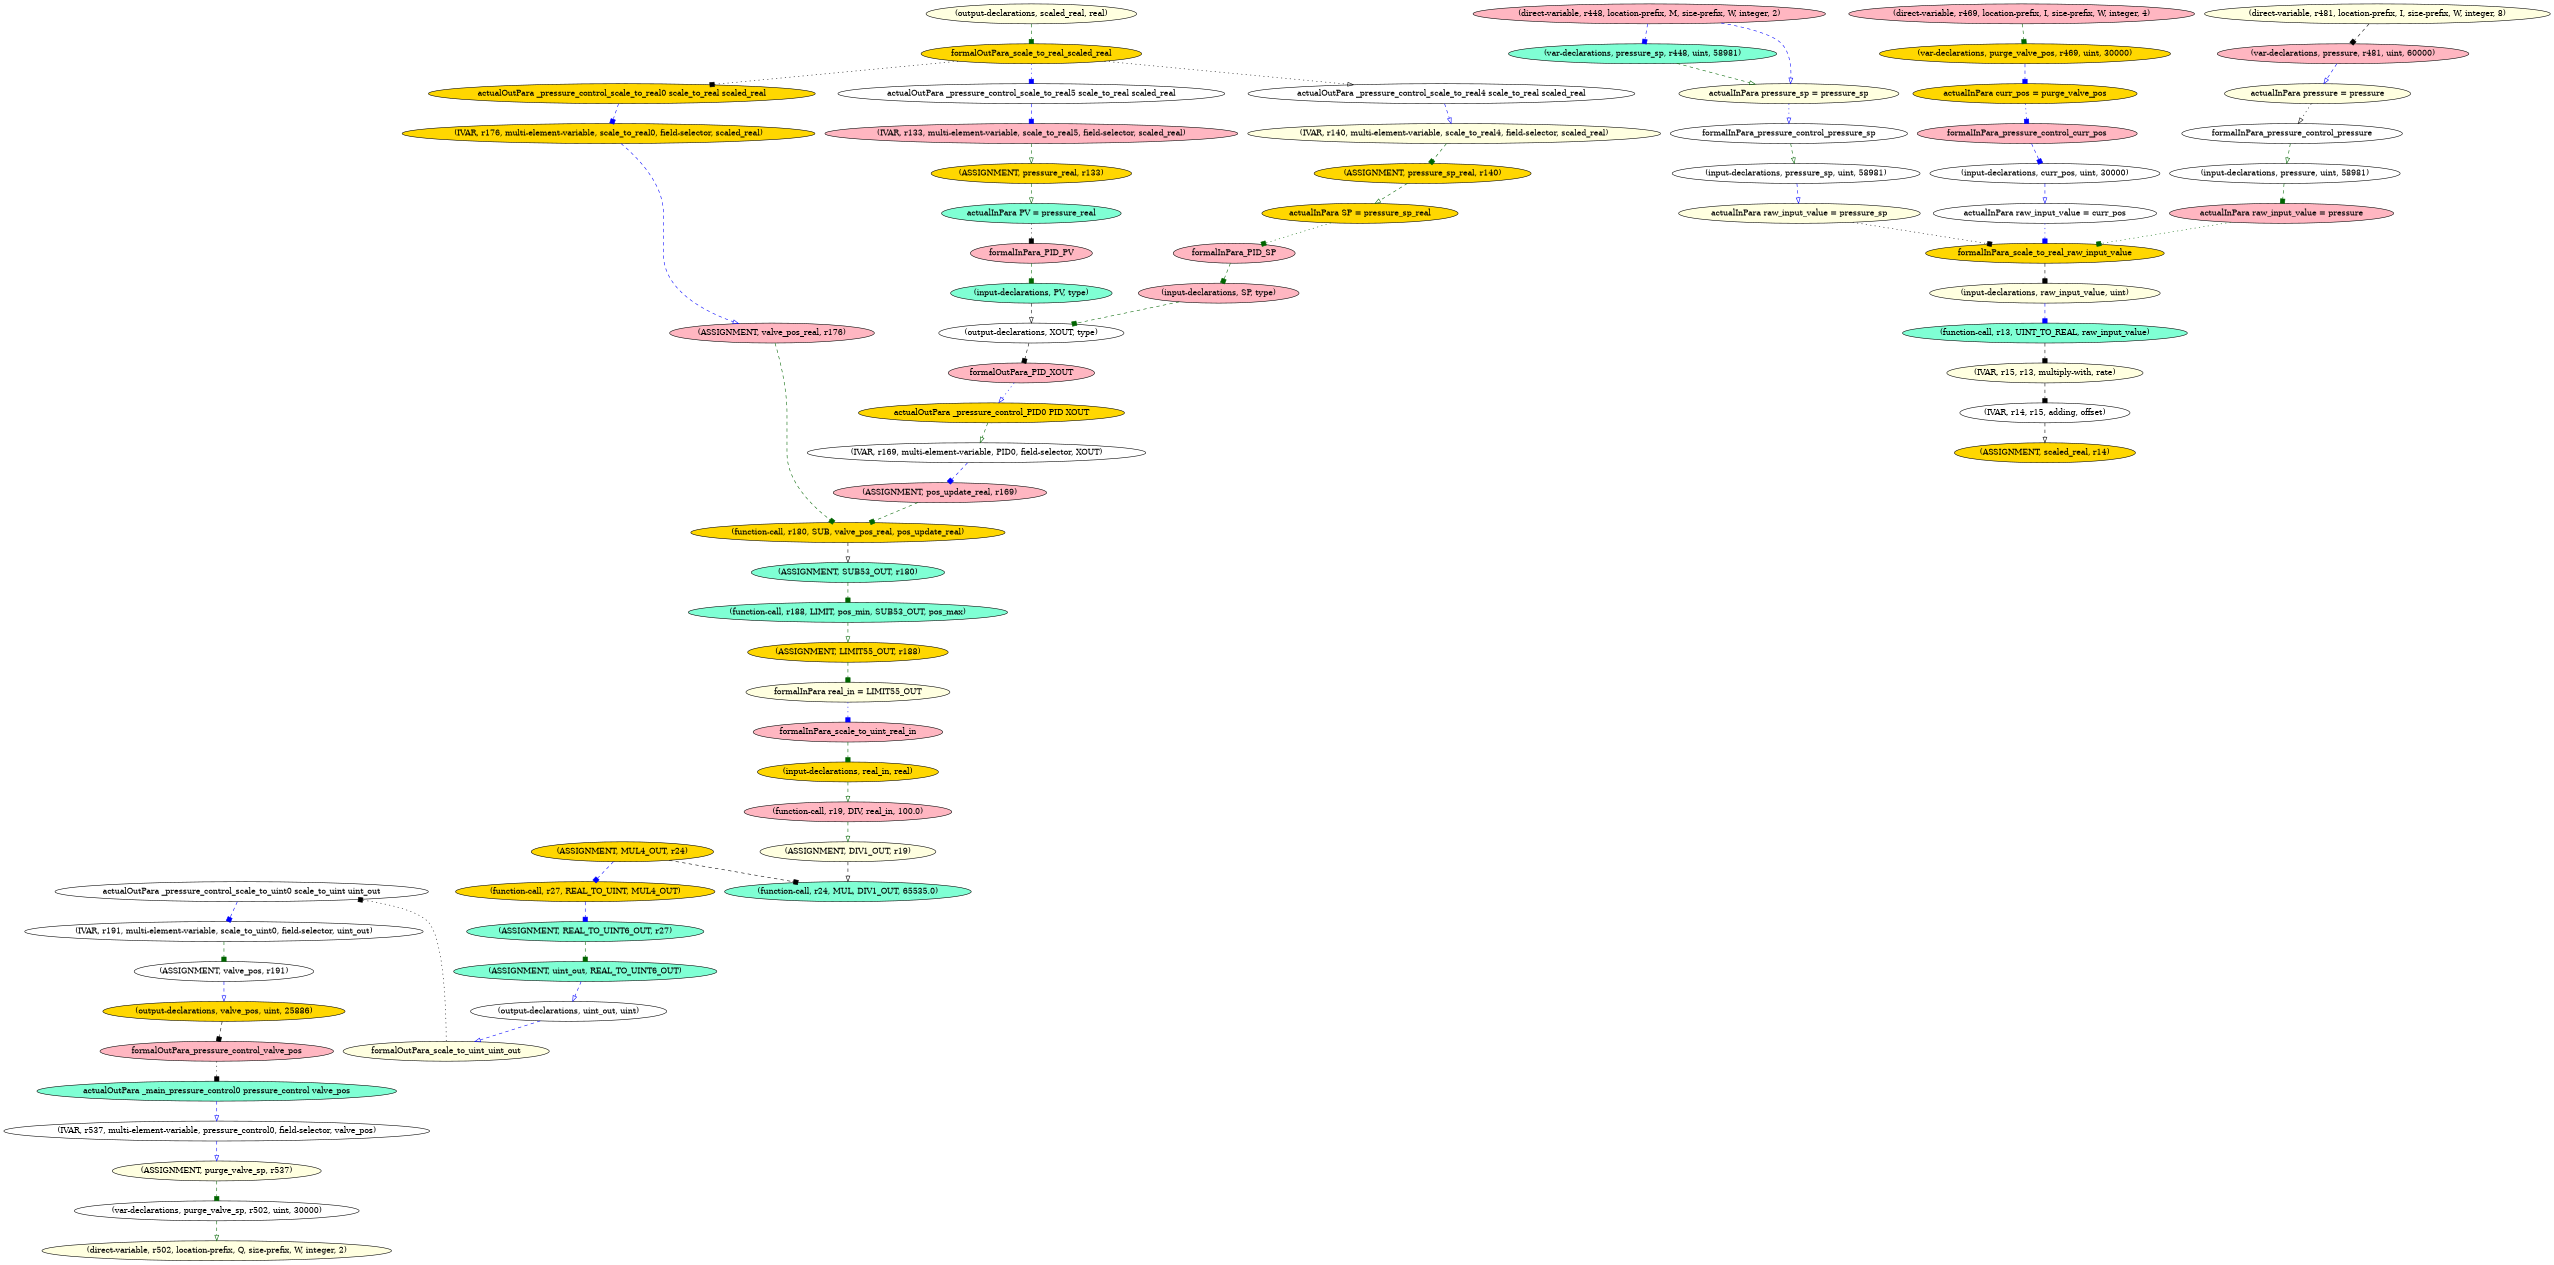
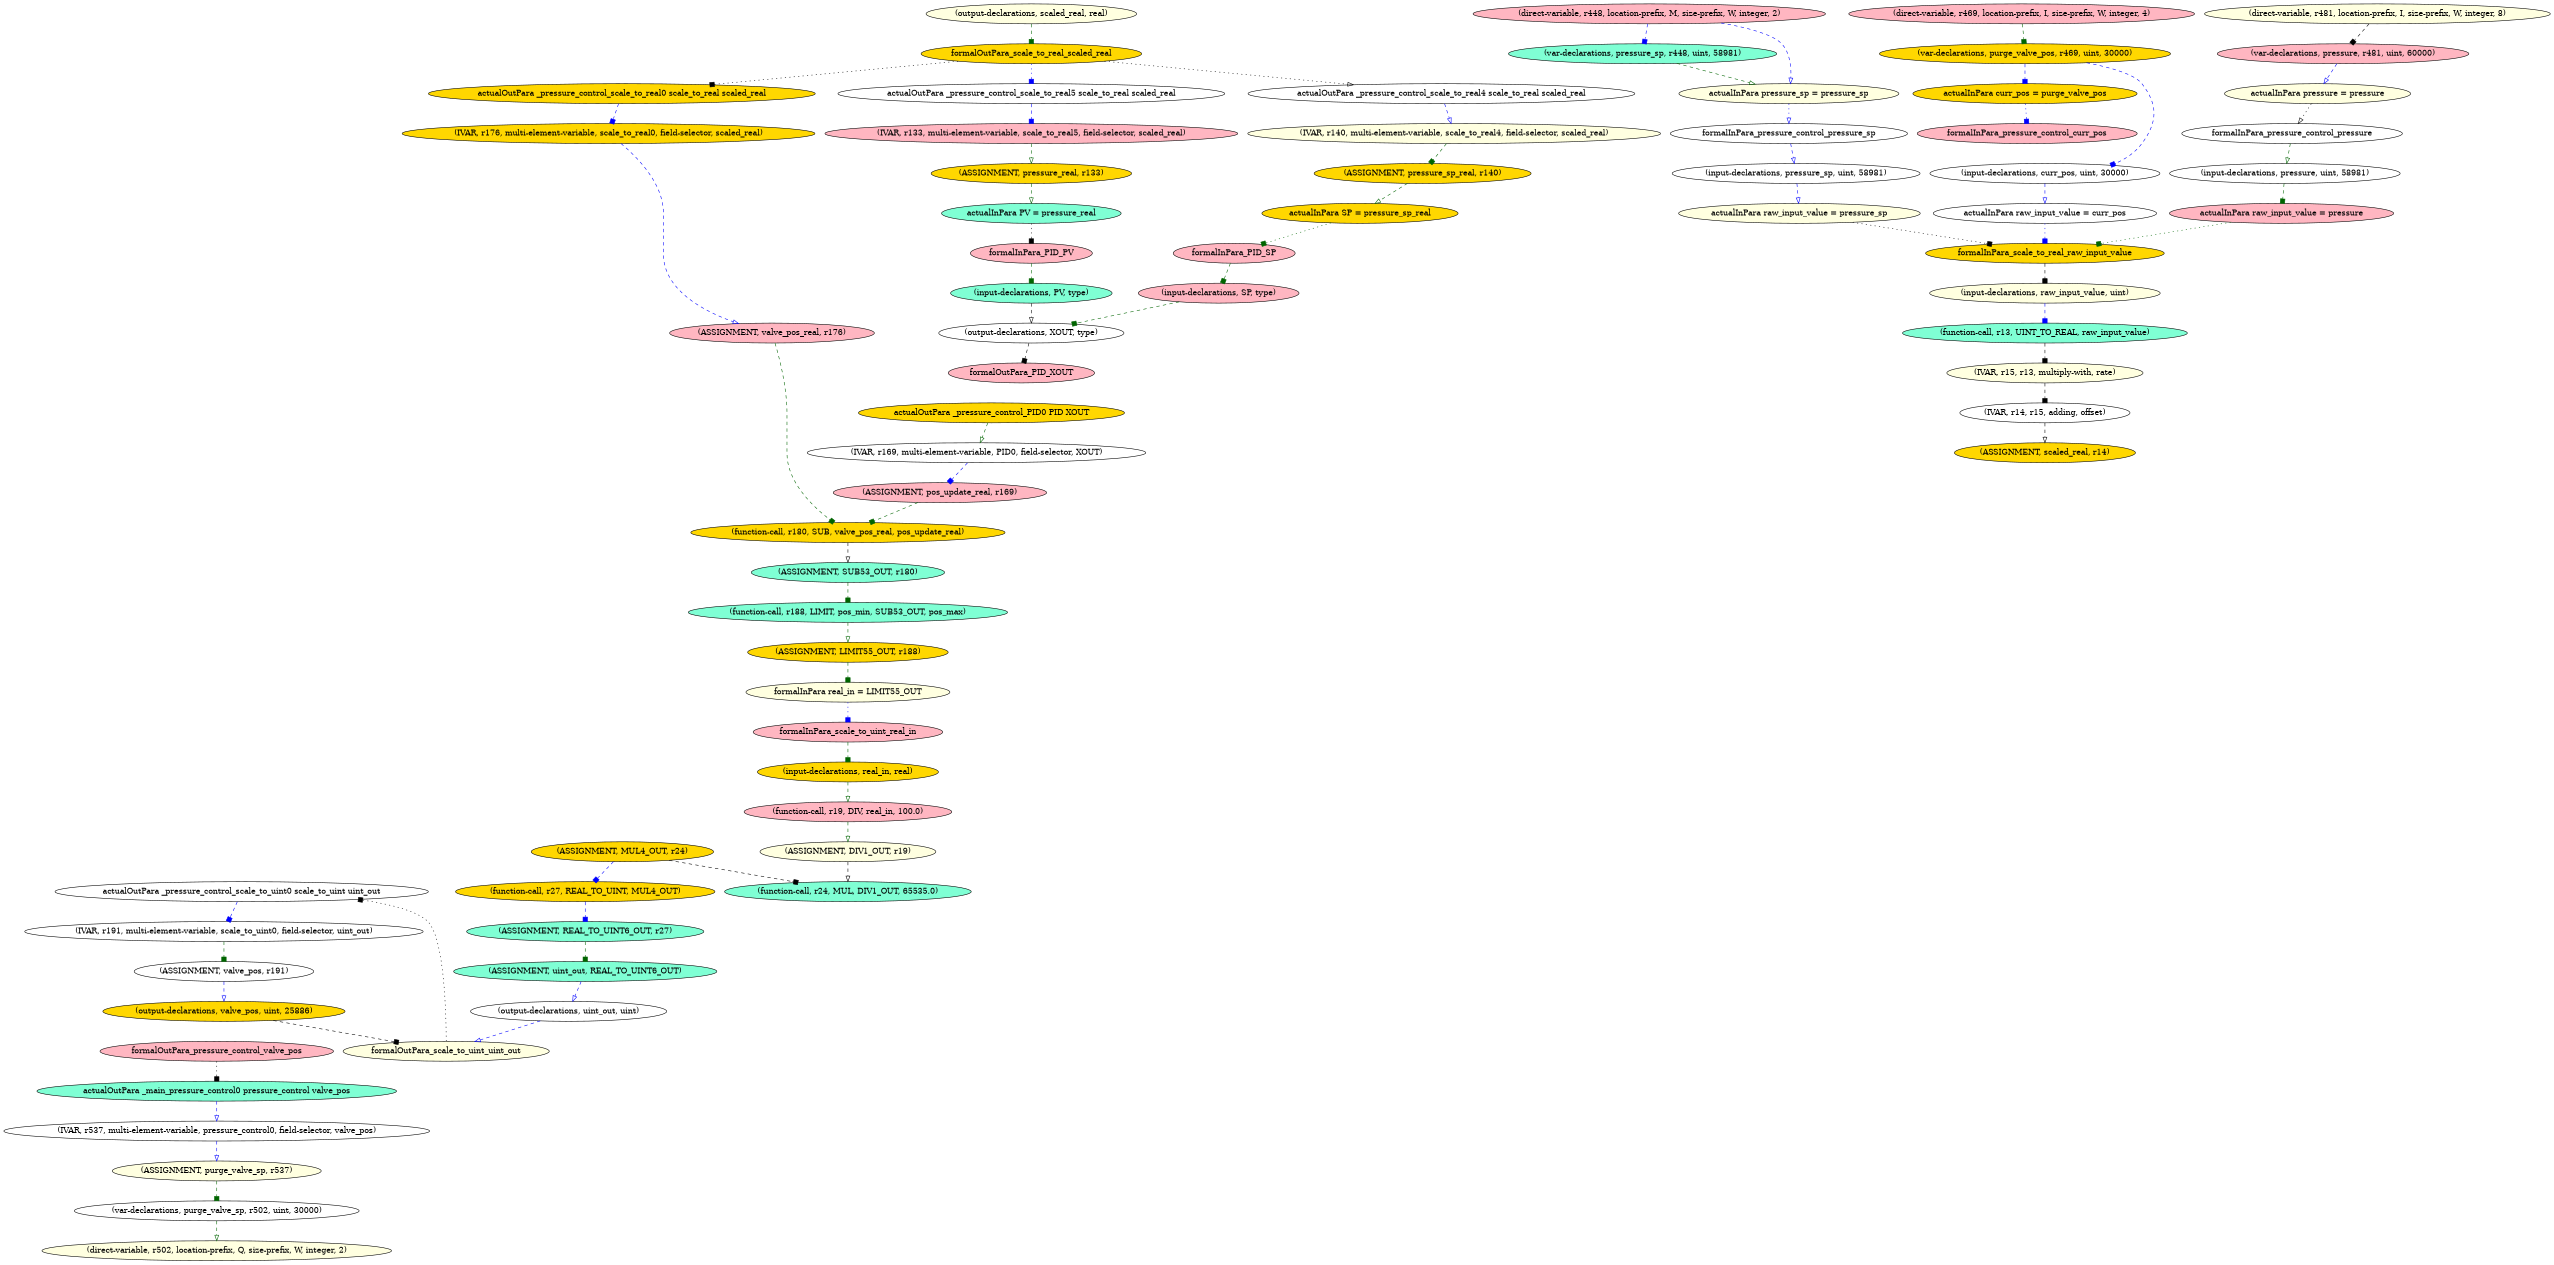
edge "formalInPara_pressure_control_pressure_sp" -> "(input-declarations, pressure_sp, uint, 58981)": color darkgreen -> blue
edge "formalInPara_pressure_control_curr_pos" -> "(input-declarations, curr_pos, uint, 30000)": now "(var-declarations, purge_valve_pos, r469, uint, 30000)" -> "(input-declarations, curr_pos, uint, 30000)"
edge "formalOutPara_PID_XOUT" -> "actualOutPara _pressure_control_PID0 PID XOUT": removed
edge "(output-declarations, valve_pos, uint, 25886)" -> "formalOutPara_pressure_control_valve_pos": now "(output-declarations, valve_pos, uint, 25886)" -> "formalOutPara_scale_to_uint_uint_out"
